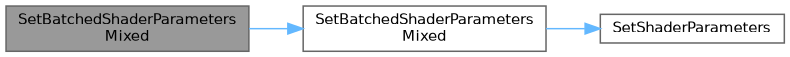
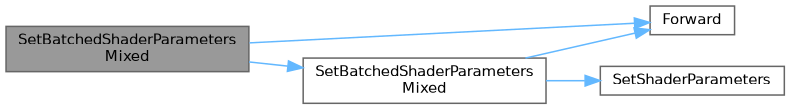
node "Forward": added
